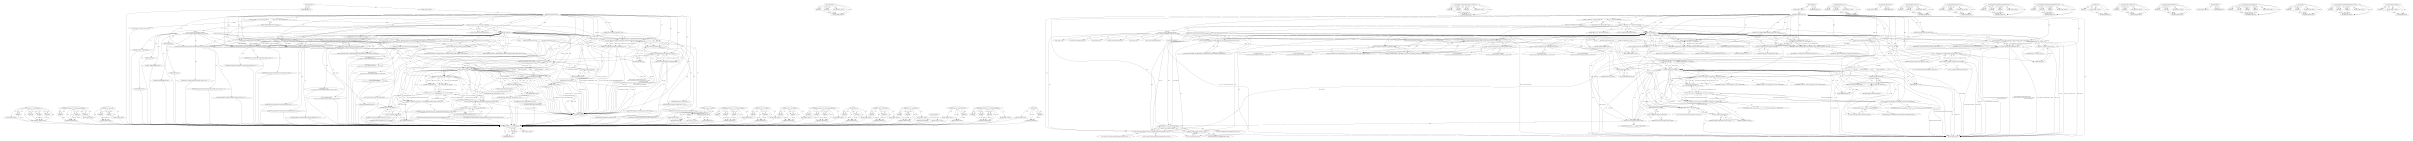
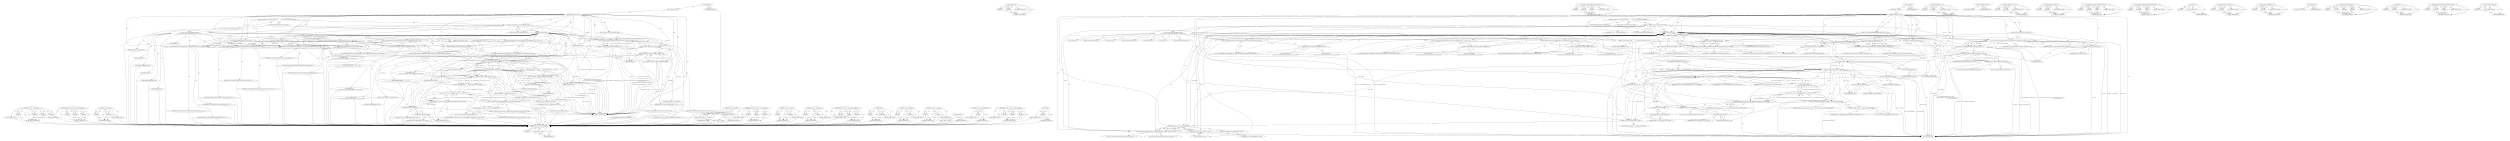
node "<(IDENTIFIER,mapping,std::move(mapping))<SUB>9</SUB>>": removed
node "<(IDENTIFIER,mapping,std::move(mapping))<SUB>17</SUB>>": added
node "<(IDENTIFIER,std,std::move(mapping))<SUB>9</SUB>>": added
node "(LITERAL,this,type, reading_buffer, this, sensor)": added
